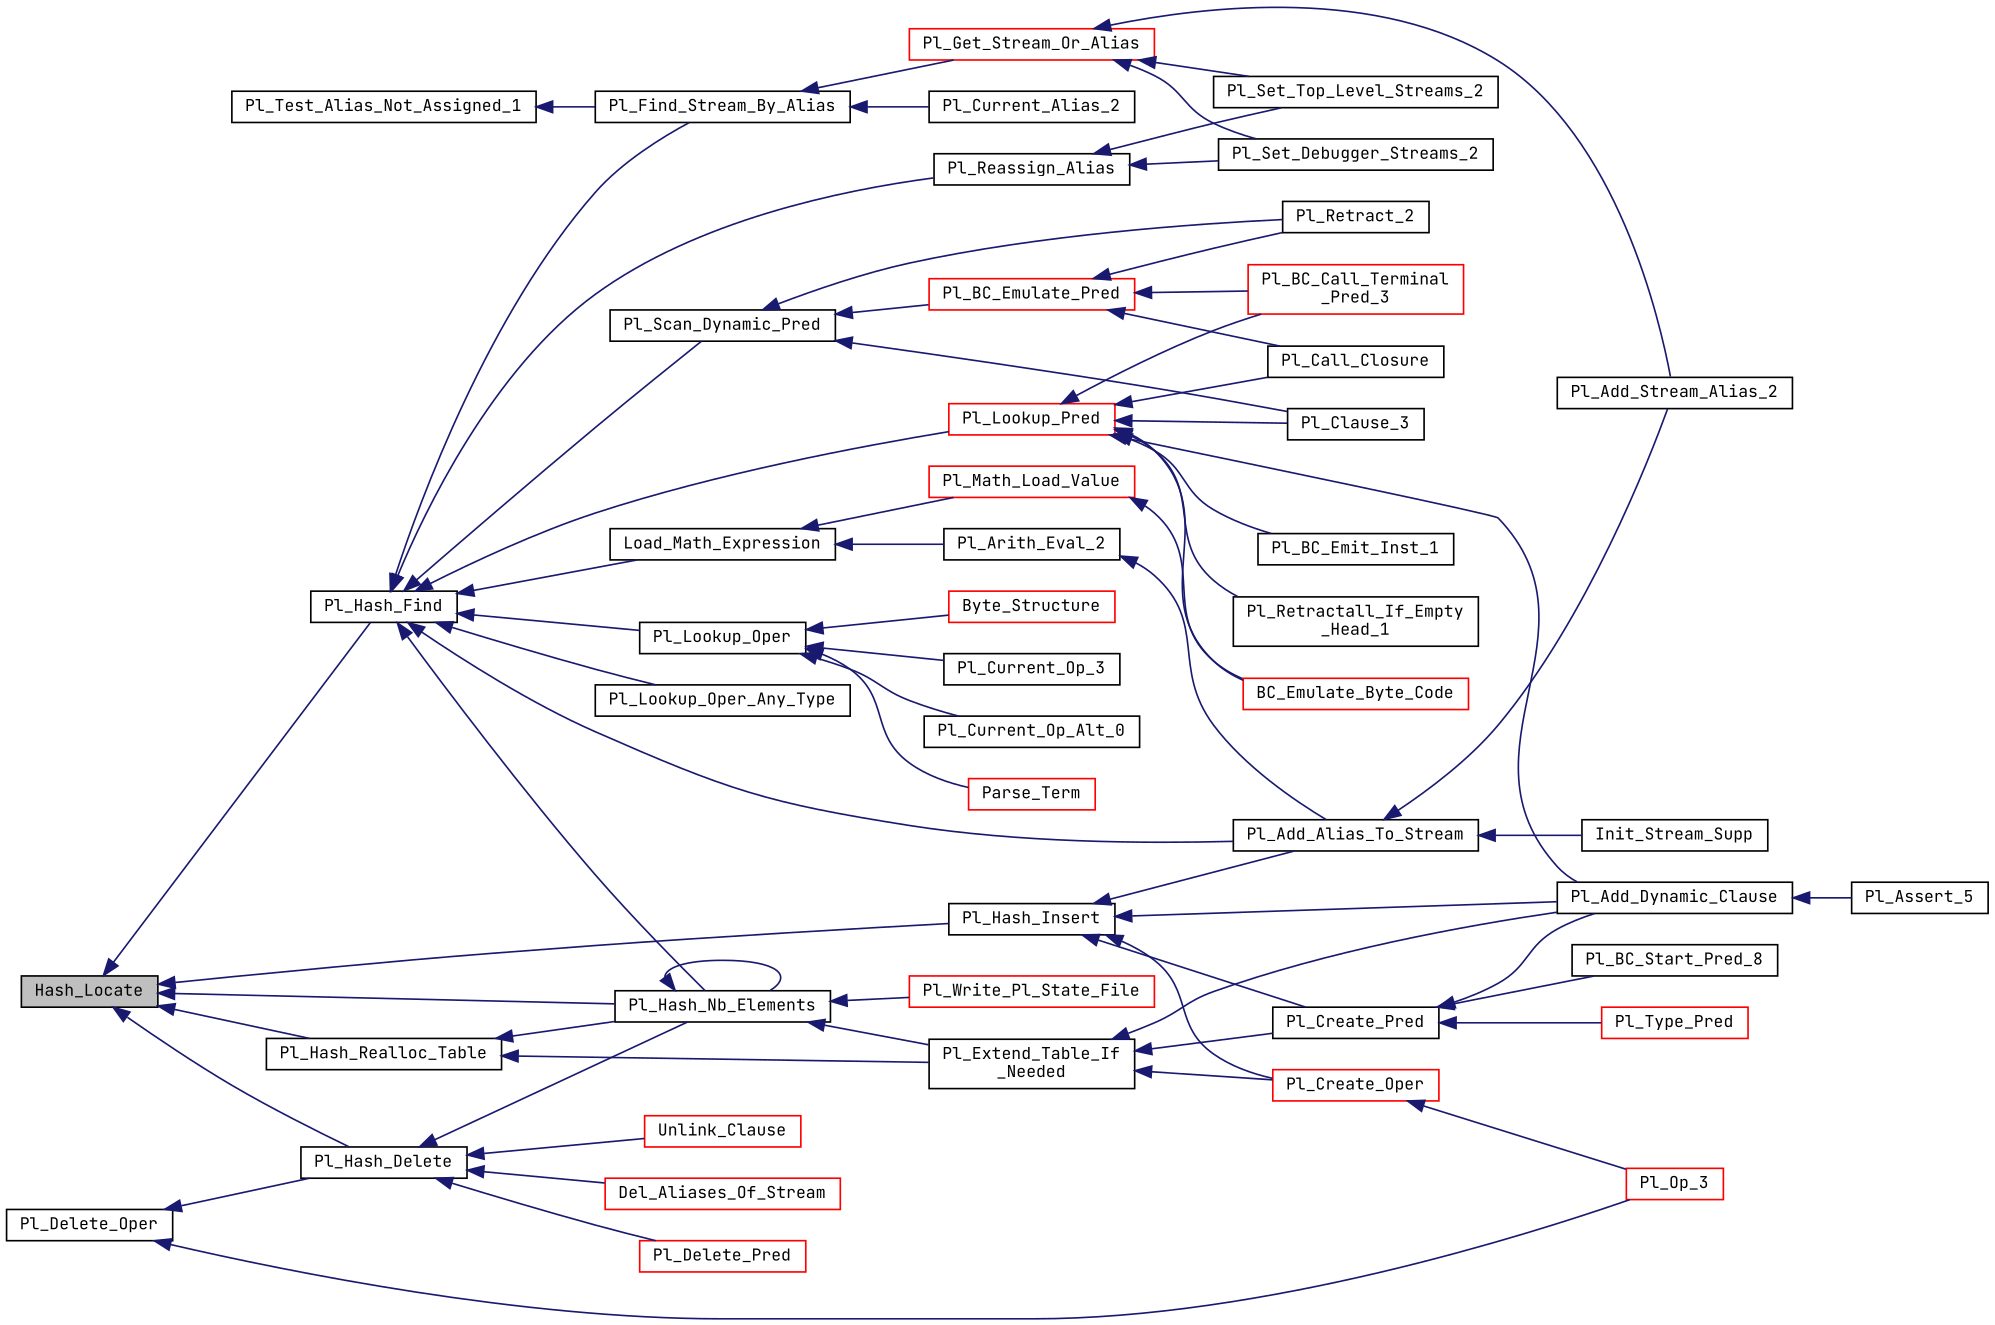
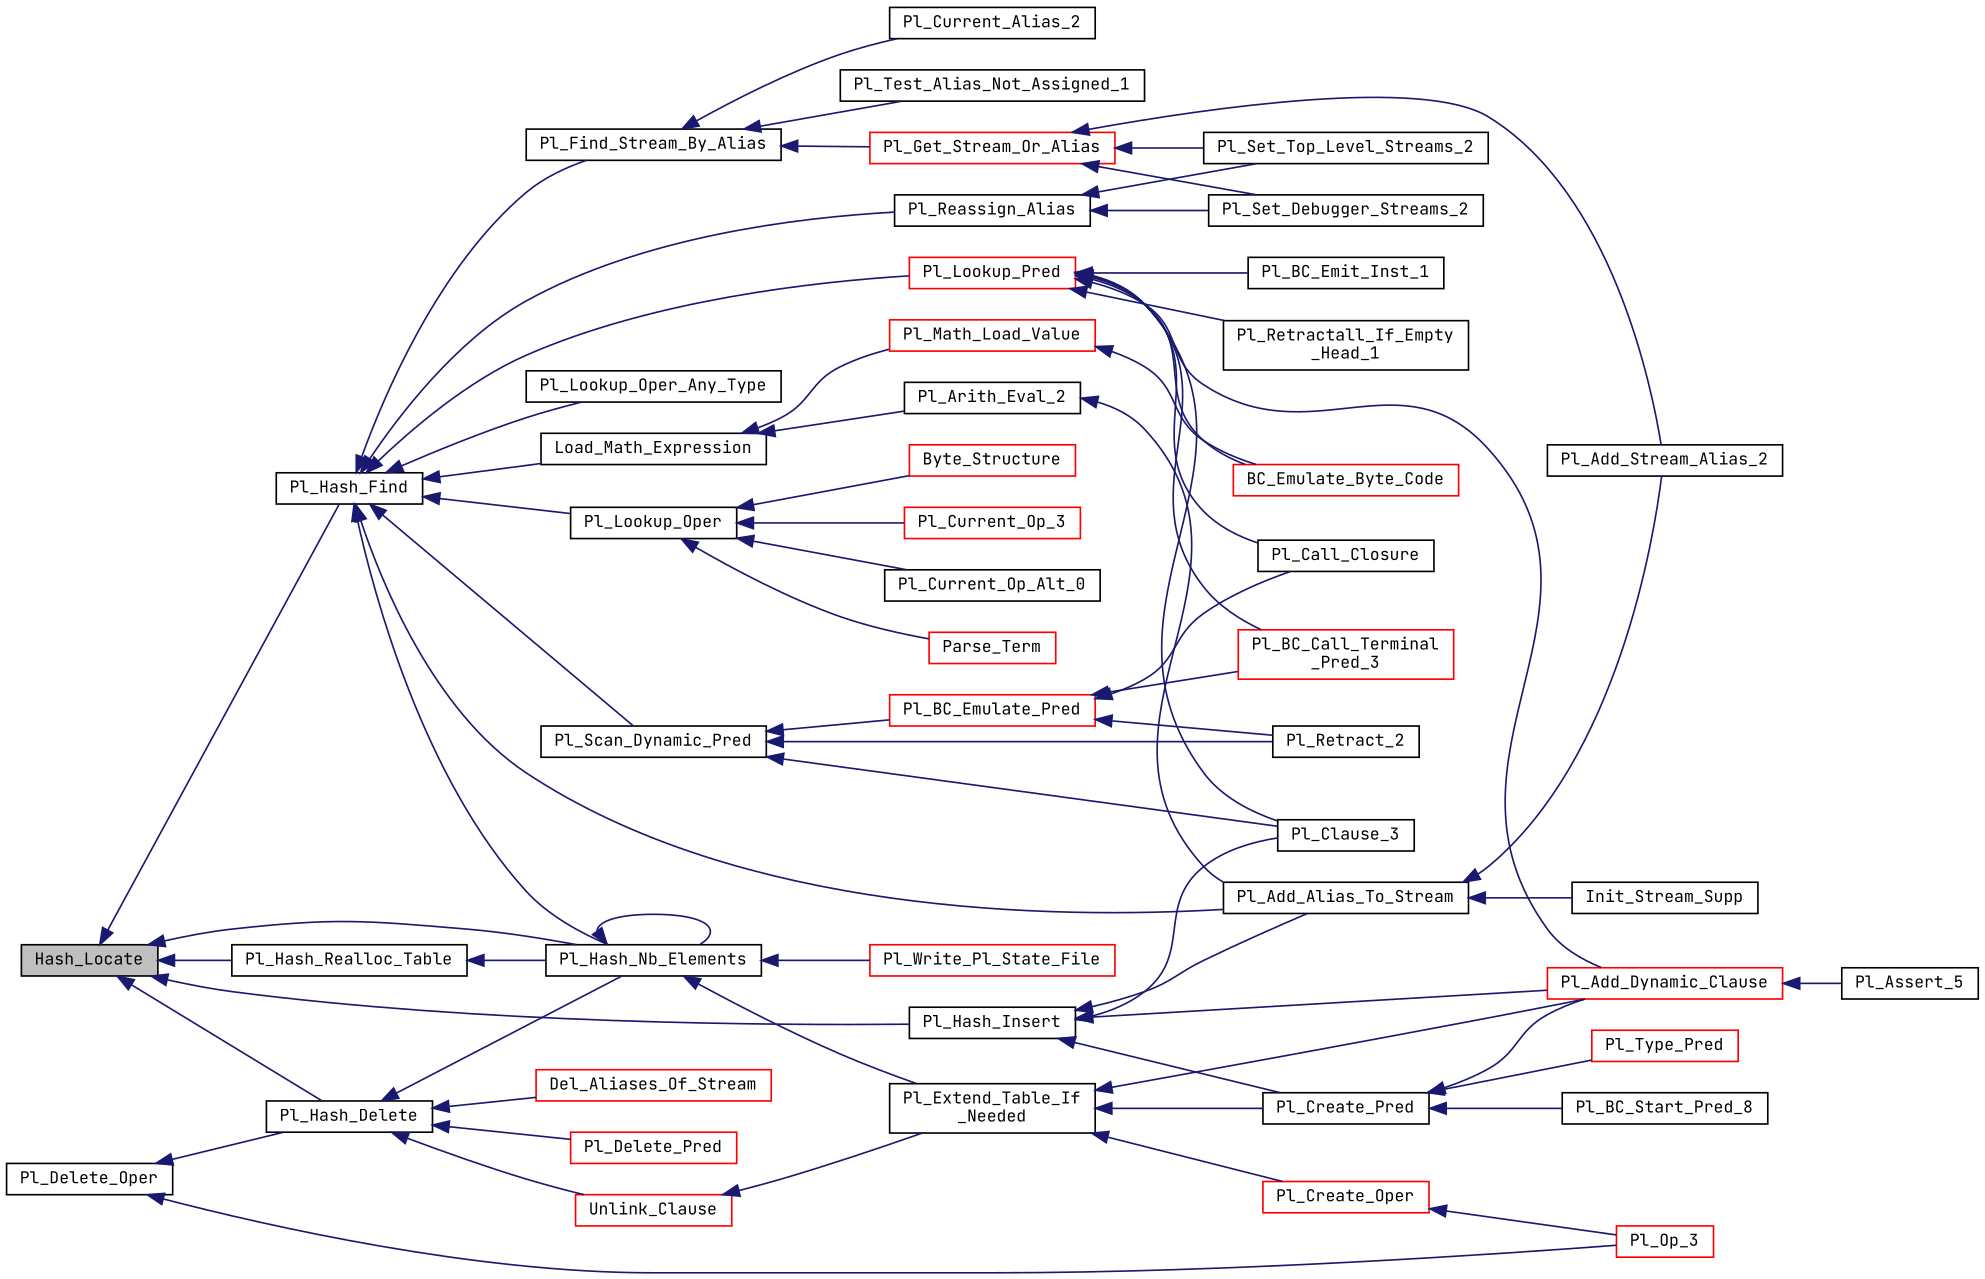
edge "Pl_Find_Stream_By_Alias" -> "Pl_Test_Alias_Not_Assigned_1": reversed
node "Pl_Current_Op_3": color black -> red
node "Pl_Add_Dynamic_Clause": color black -> red
edge "Pl_Create_Oper" -> "Pl_Hash_Insert": now "Pl_Clause_3" -> "Pl_Hash_Insert"
edge "Pl_Extend_Table_If _Needed" -> "Pl_Hash_Realloc_Table": now "Pl_Extend_Table_If _Needed" -> "Unlink_Clause"
